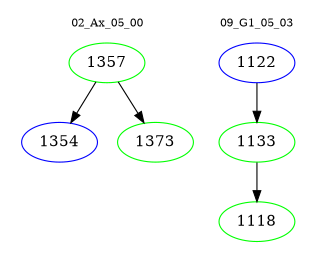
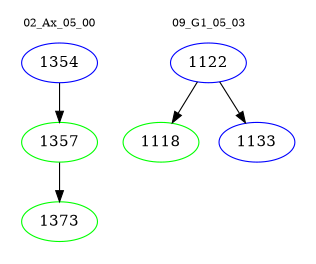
edge "1357" -> "1354": reversed
node "1133": color green -> blue
edge "1133" -> "1118": now "1122" -> "1118"
